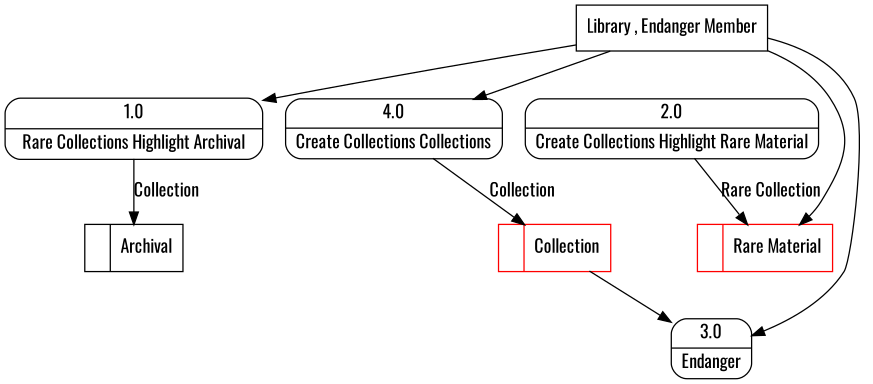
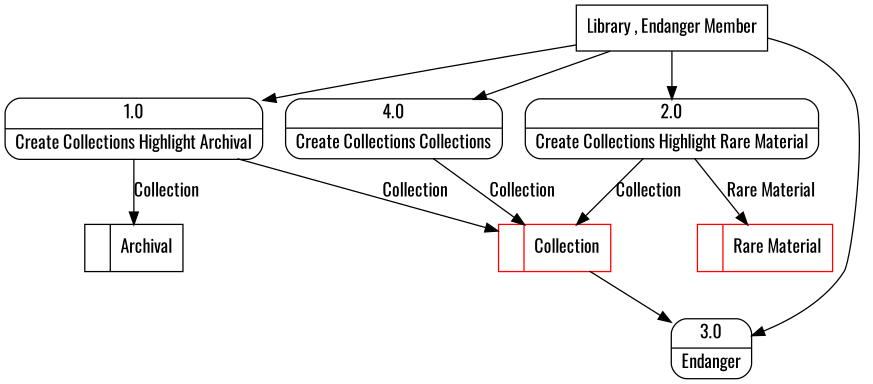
edge "Library , Endanger Member" -> "Rare Material": now "Library , Endanger Member" -> "2.0"
node "1.0": text "Rare Collections Highlight Archival" -> "Create Collections Highlight Archival"
edge "2.0" -> "Collection": added, label "Collection"
edge "2.0" -> "Rare Material": label "Rare Collection" -> "Rare Material"
edge "1.0" -> "Collection": added, label "Collection"
